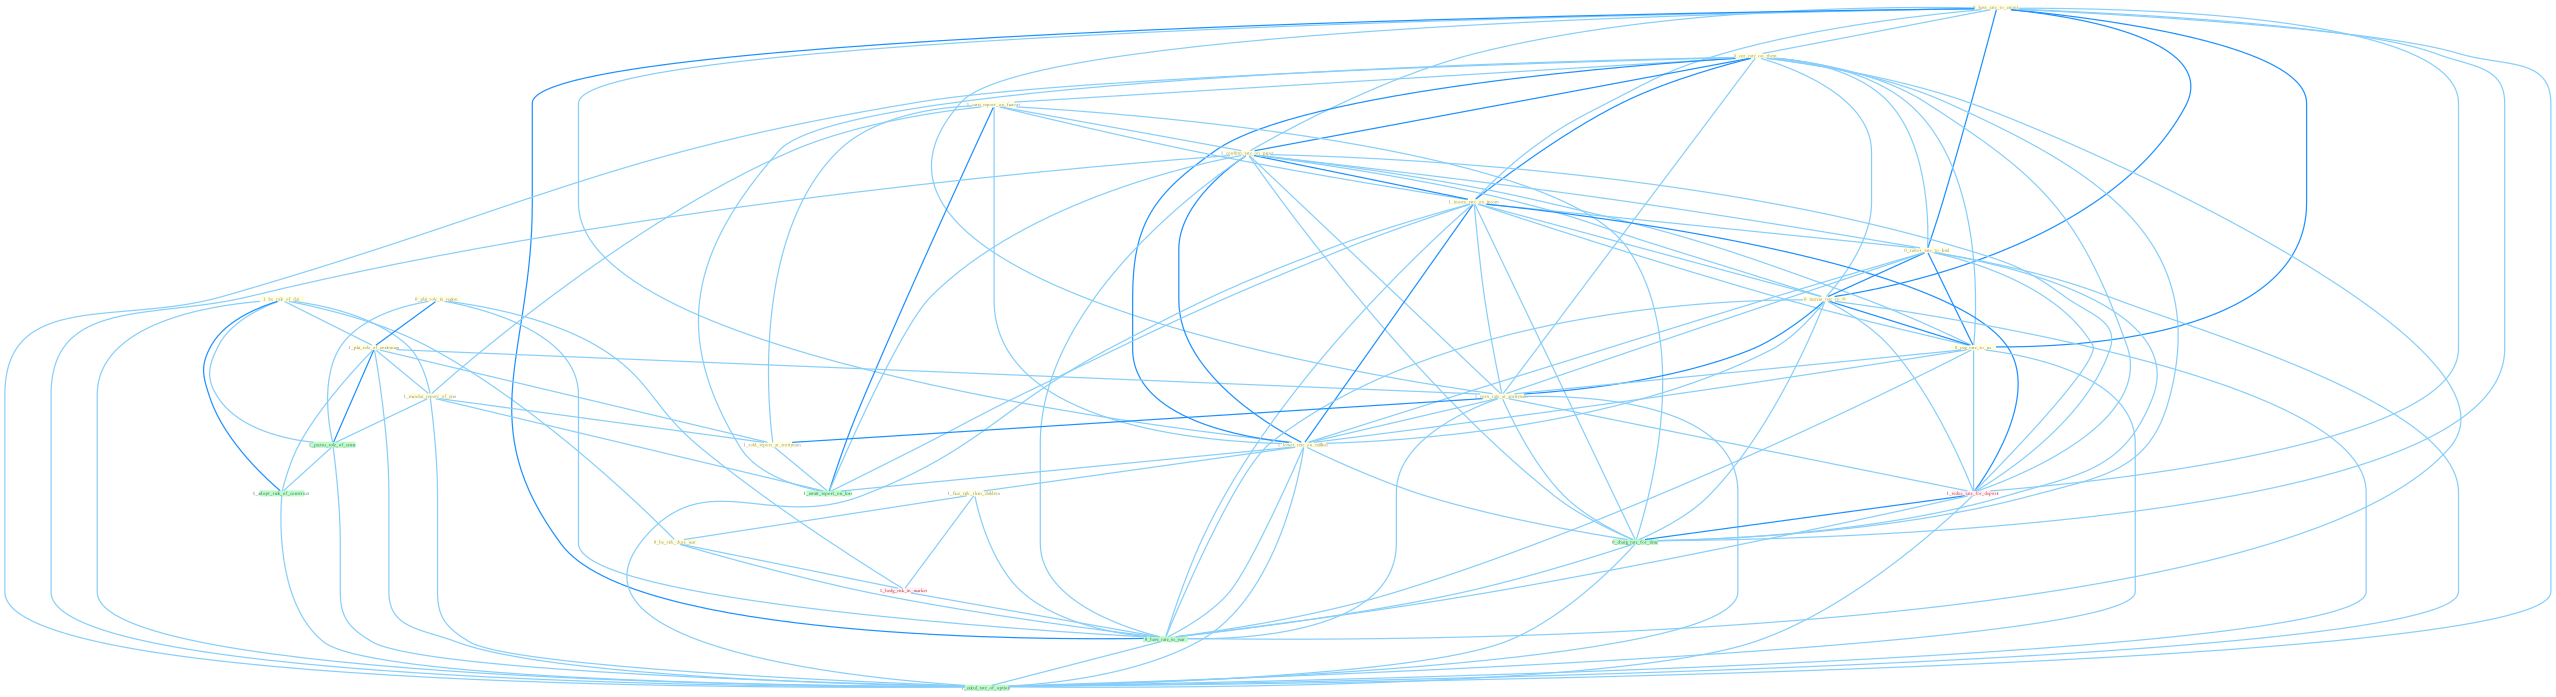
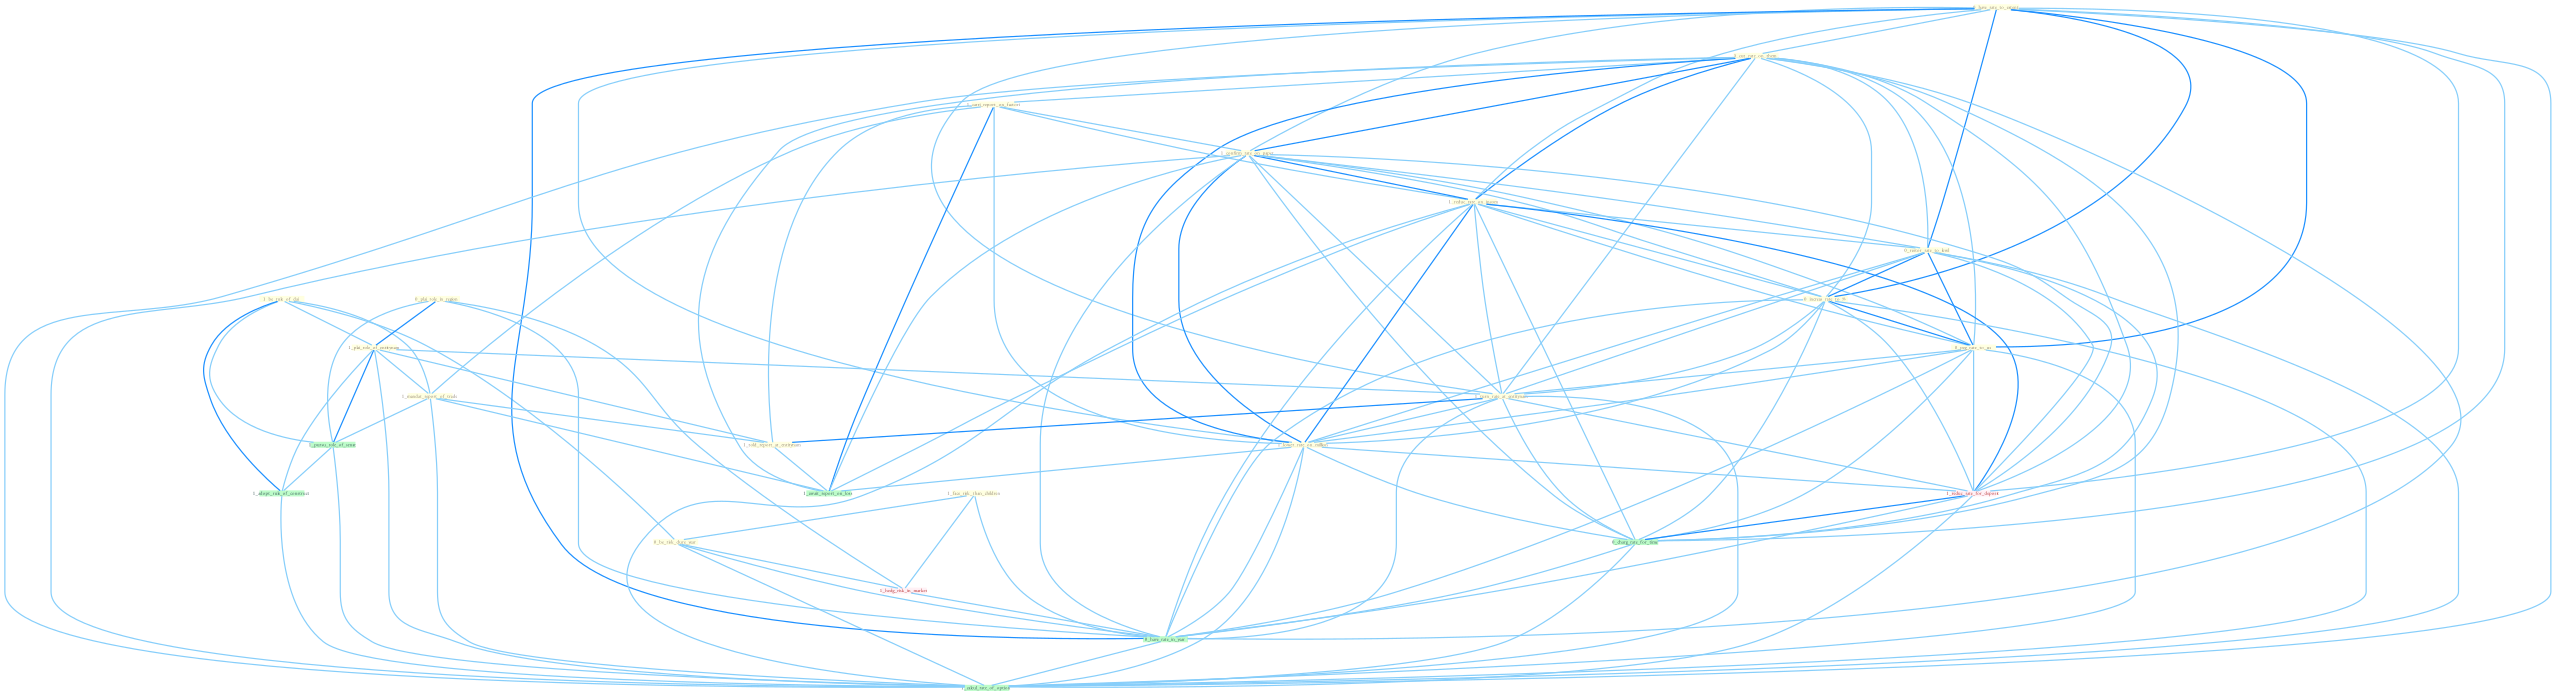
edge "1_carri_report_on_factori" -- "0_charg_rate_for_time": now "0_peg_rate_to_us" -- "0_charg_rate_for_time"
node "1_incom_rate_on_incom": label "1_incom_rate_on_incom" -> "1_reduc_rate_on_incom"
edge "0_increas_rate_to_%" -- "1_turn_rate_at_entitynam": color #1e90ff -> #87cefa
node "1_mandat_report_of_year": label "1_mandat_report_of_year" -> "1_mandat_report_of_trade"
edge "1_lower_rate_on_million" -- "1_face_risk_than_children": now "1_lower_rate_on_million" -- "1_reduc_rate_for_deposit"
edge "1_be_rule_of_dai" -- "1_calcul_rate_of_option": now "0_be_risk_dure_year" -- "1_calcul_rate_of_option"
